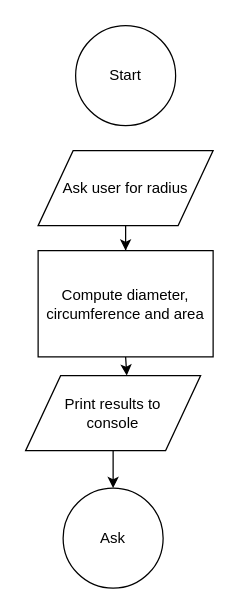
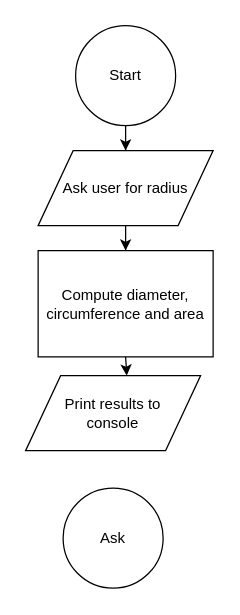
edge "Start" -> "Ask user for radius": added
edge "Print results to console" -> "Ask": removed
